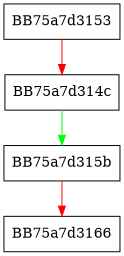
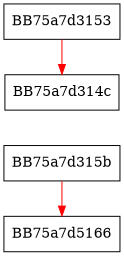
edge "BB75a7d314c" -> "BB75a7d315b": removed
node "BB75a7d3166": label "BB75a7d3166" -> "BB75a7d5166"
